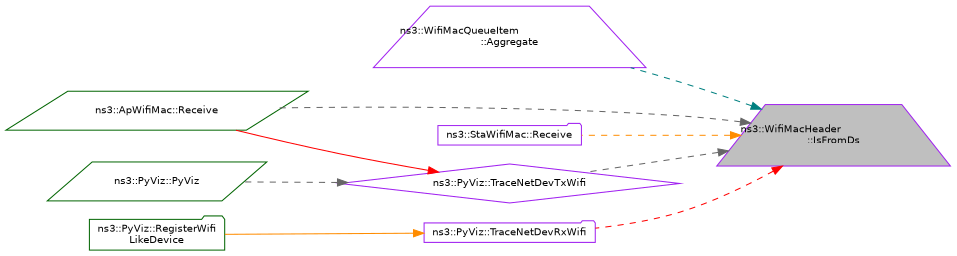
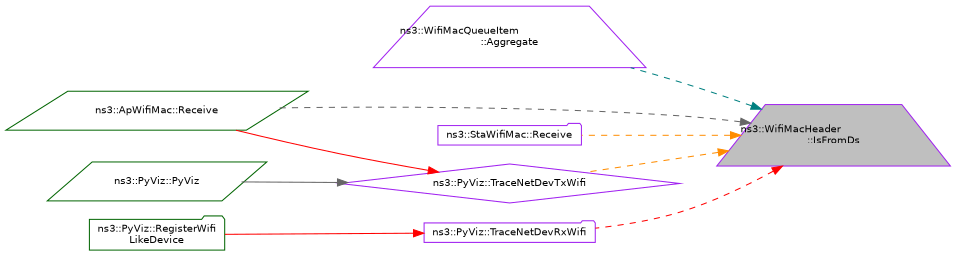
edge "ns3::PyViz::TraceNetDevTxWifi" -> "ns3::WifiMacHeader ::IsFromDs": color gray40 -> darkorange
edge "ns3::PyViz::PyViz" -> "ns3::PyViz::TraceNetDevTxWifi": style dashed -> solid
edge "ns3::PyViz::RegisterWifi LikeDevice" -> "ns3::PyViz::TraceNetDevRxWifi": color darkorange -> red
